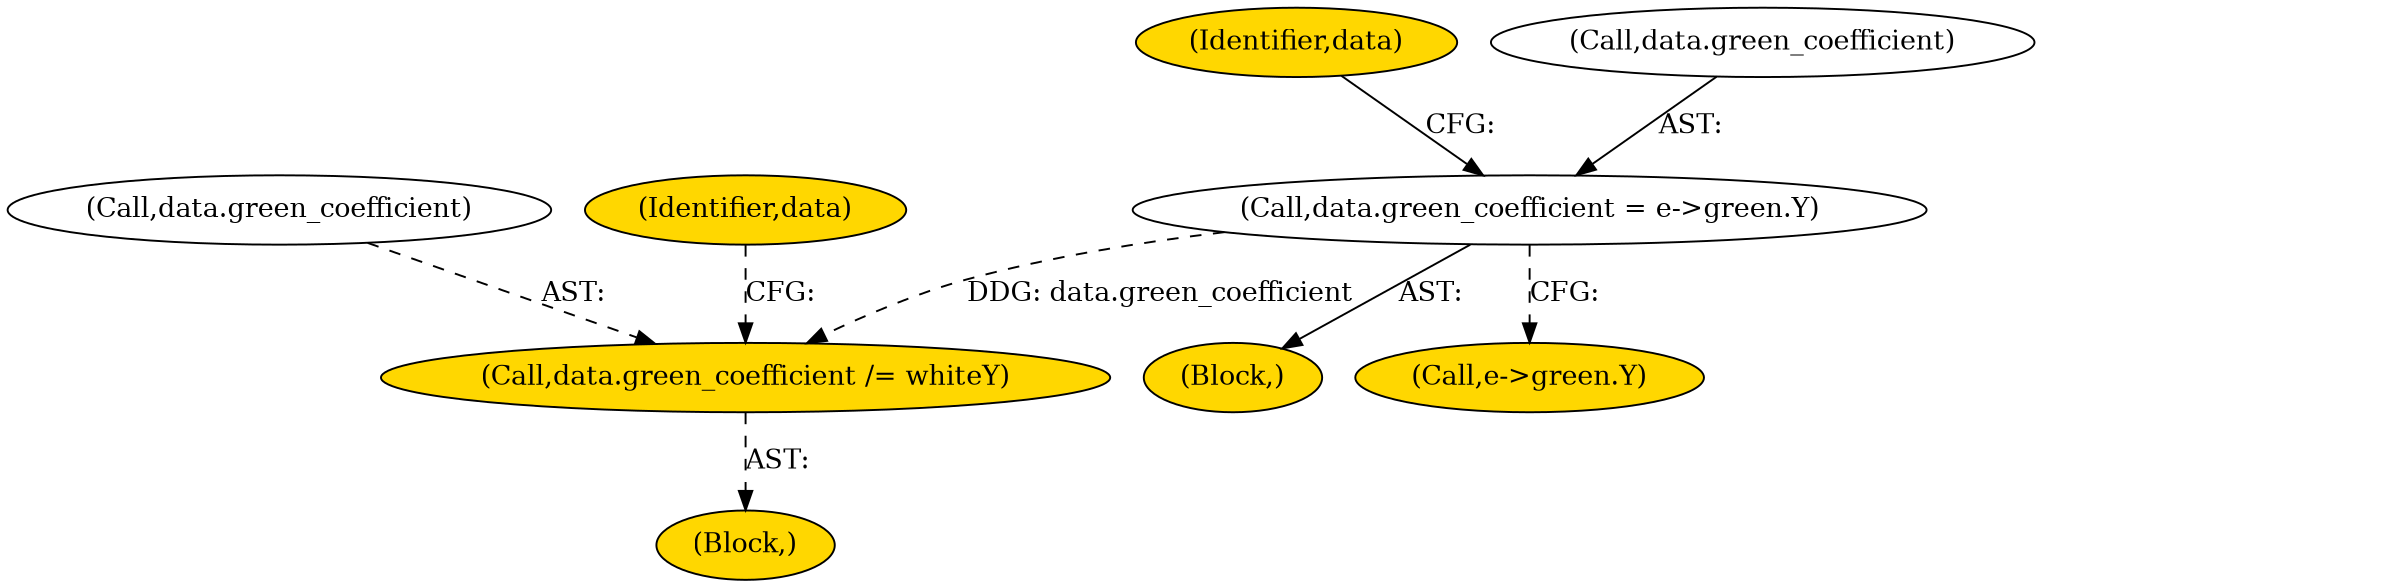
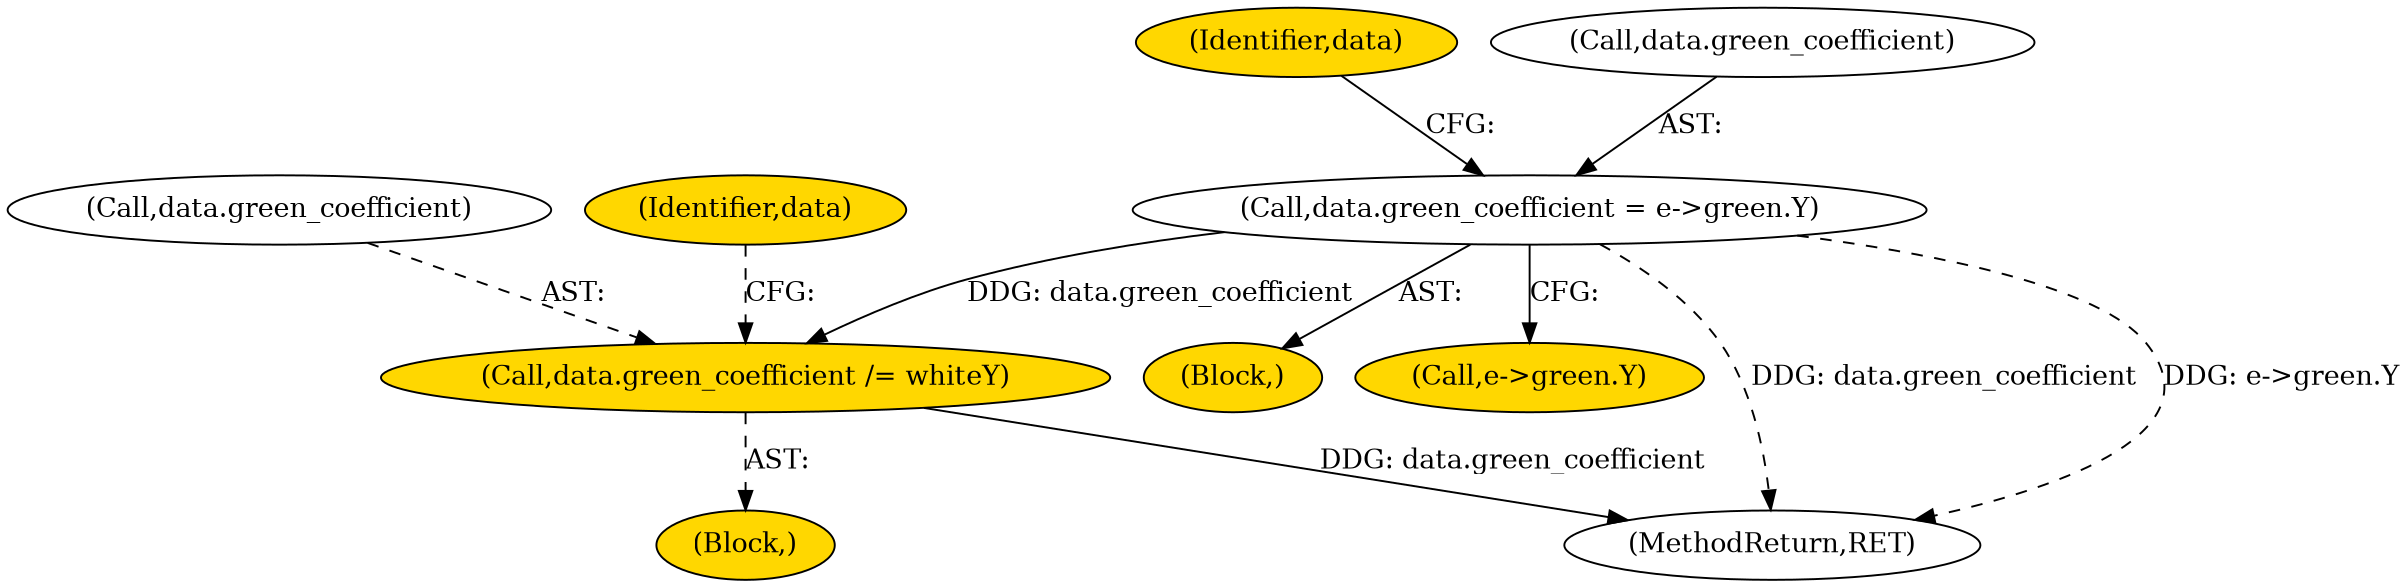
edge "(Call,data.green_coefficient = e->green.Y)" -> "(Call,data.green_coefficient /= whiteY)": style dashed -> solid
edge "(Call,data.green_coefficient = e->green.Y)" -> "(Call,e->green.Y)": style dashed -> solid
node "(MethodReturn,RET)": added
